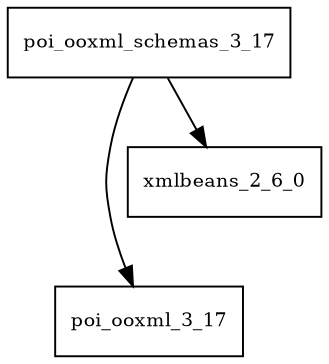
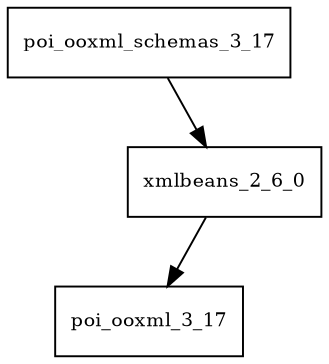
edge "poi_ooxml_schemas_3_17" -> "poi_ooxml_3_17": now "xmlbeans_2_6_0" -> "poi_ooxml_3_17"
